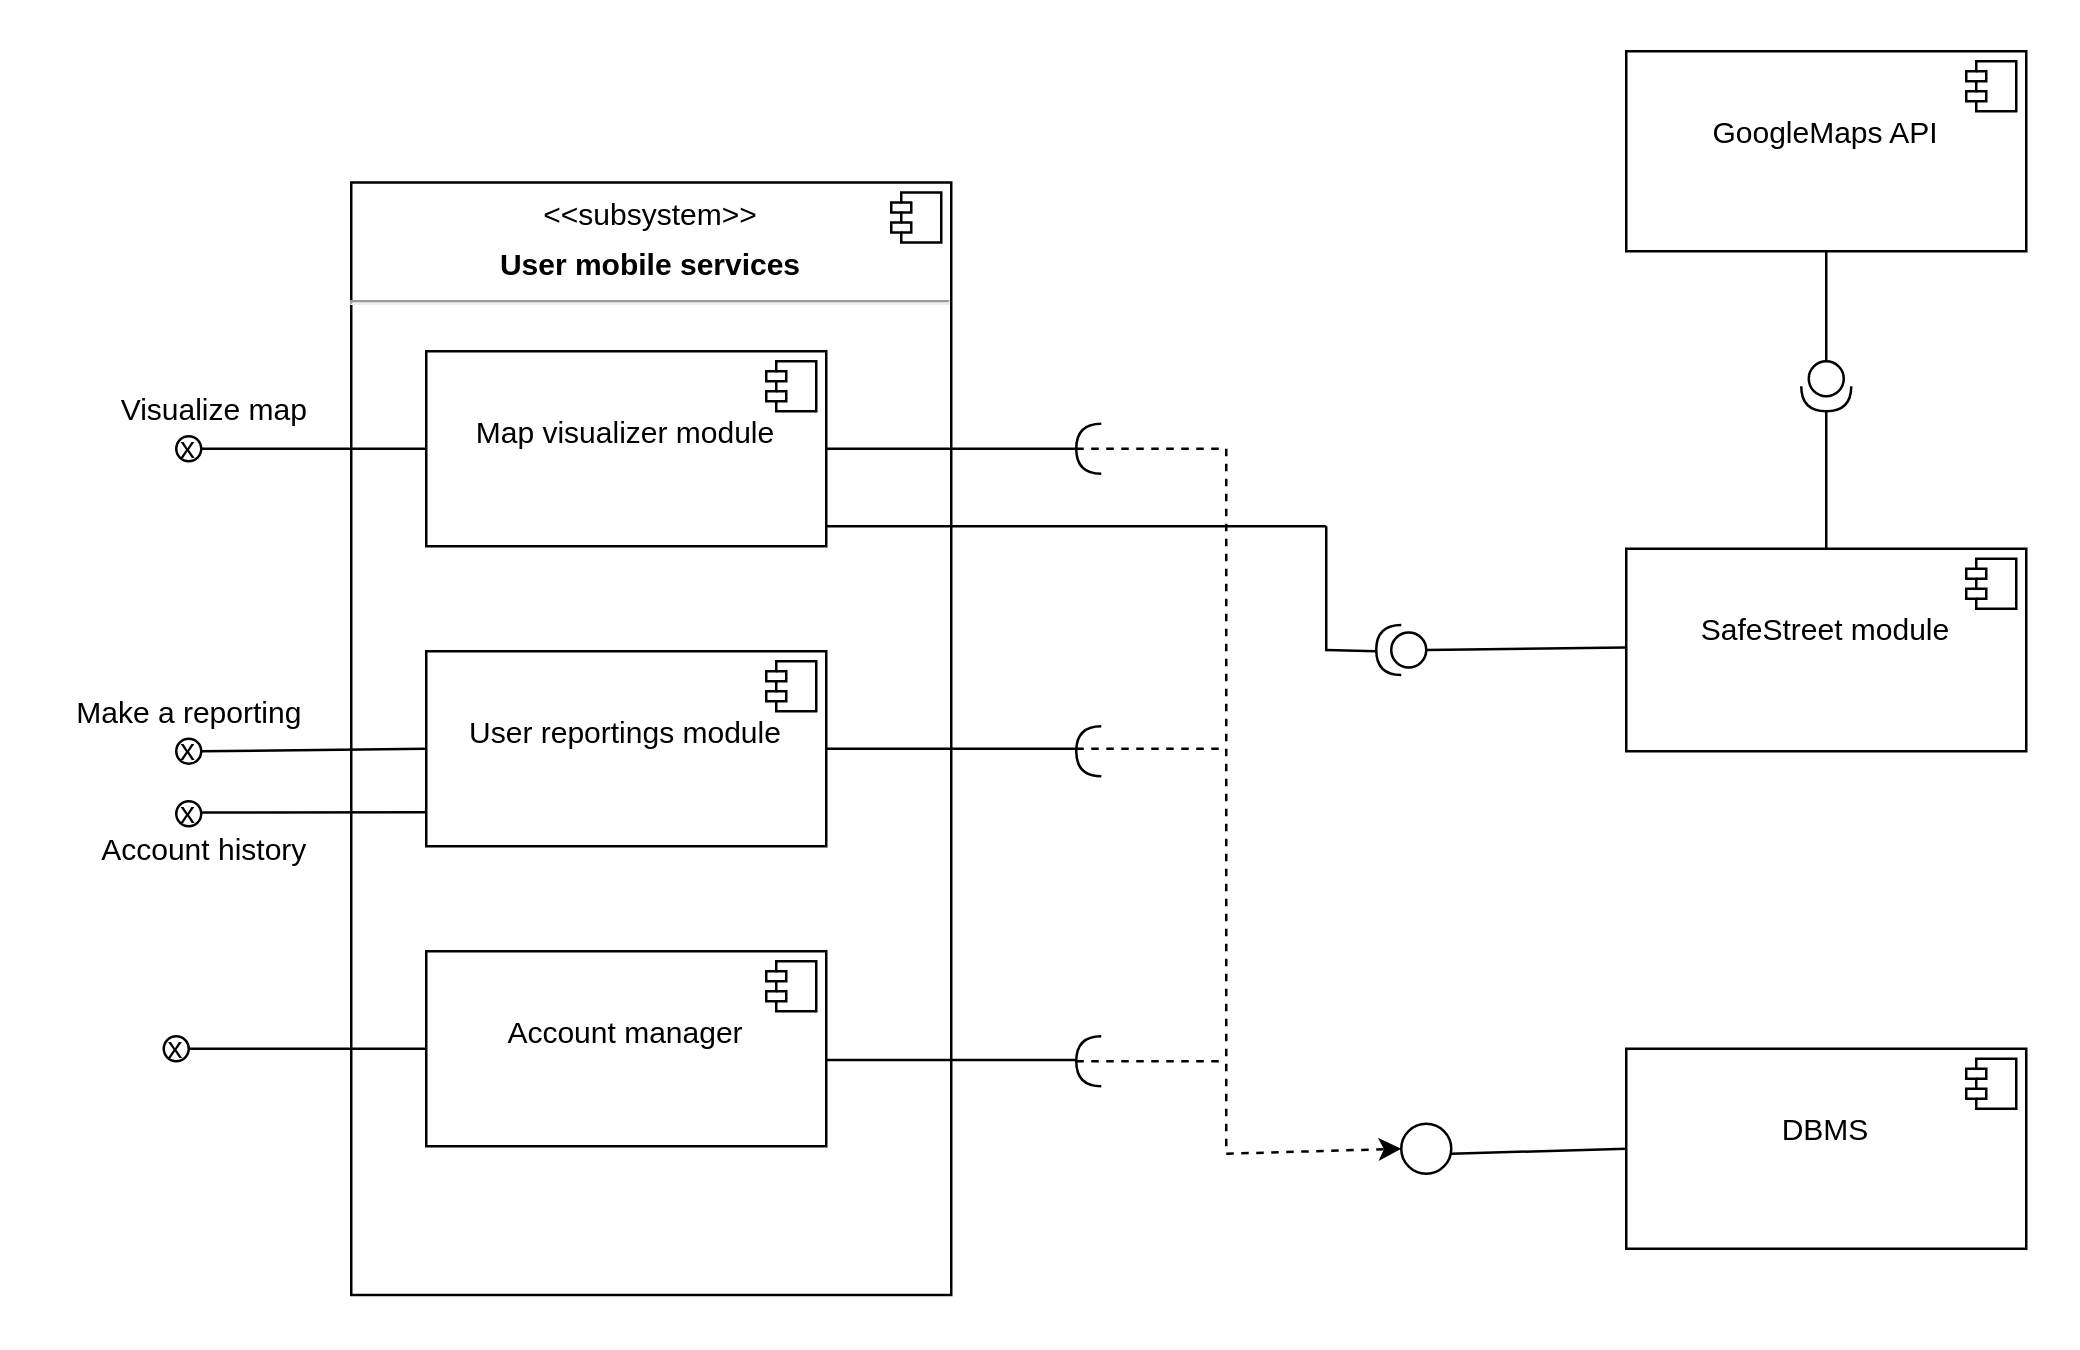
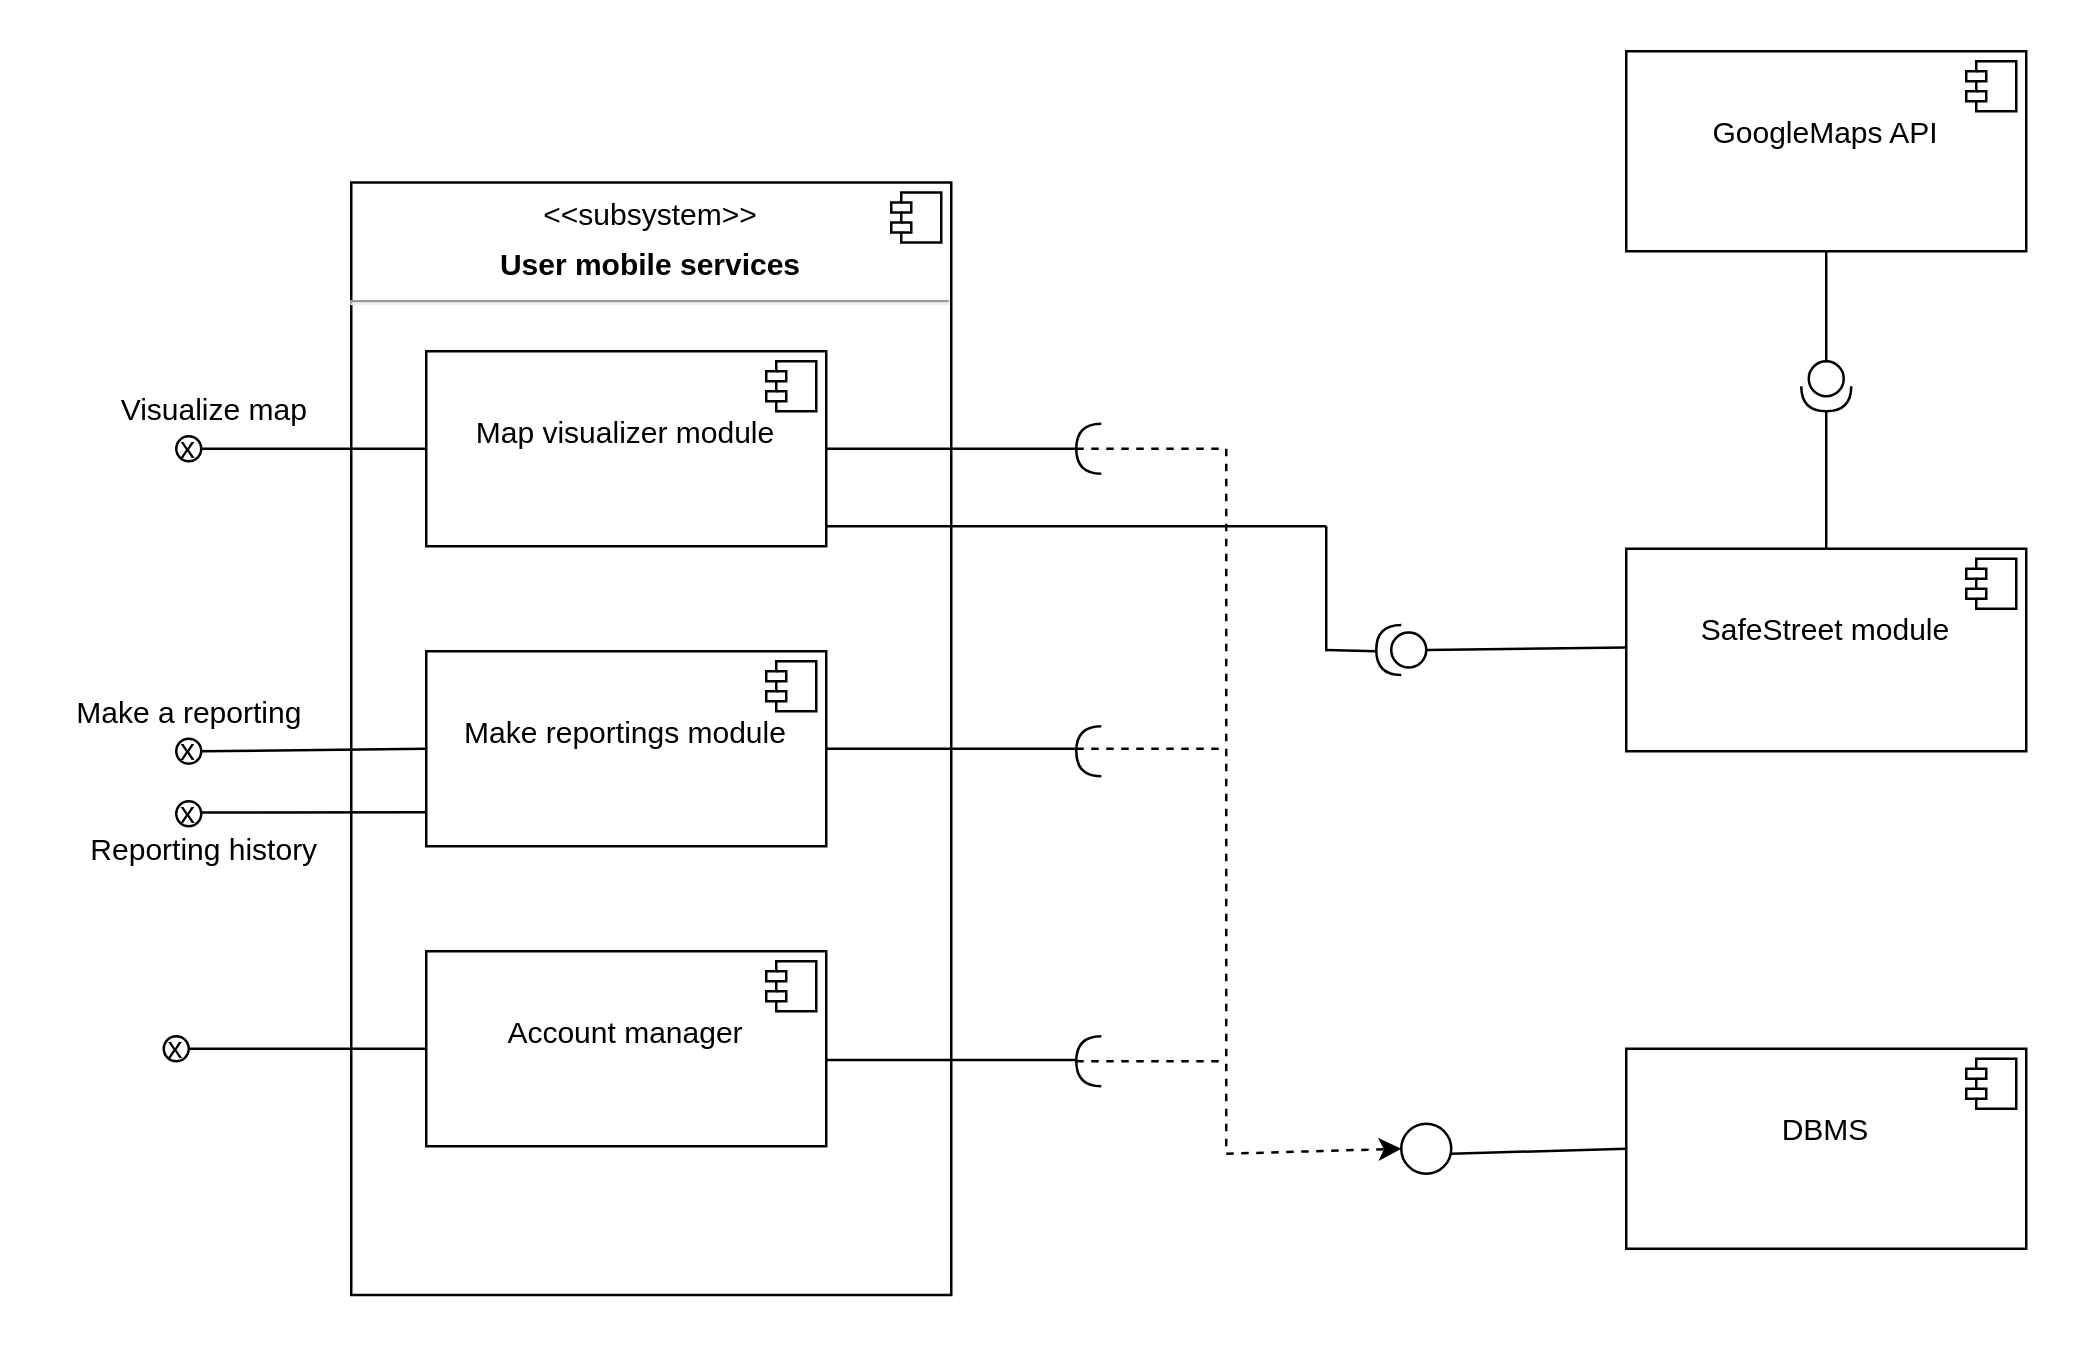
node "User reportings module": label "User reportings module" -> "Make reportings module"
node "Account history": label "Account history" -> "Reporting history"
